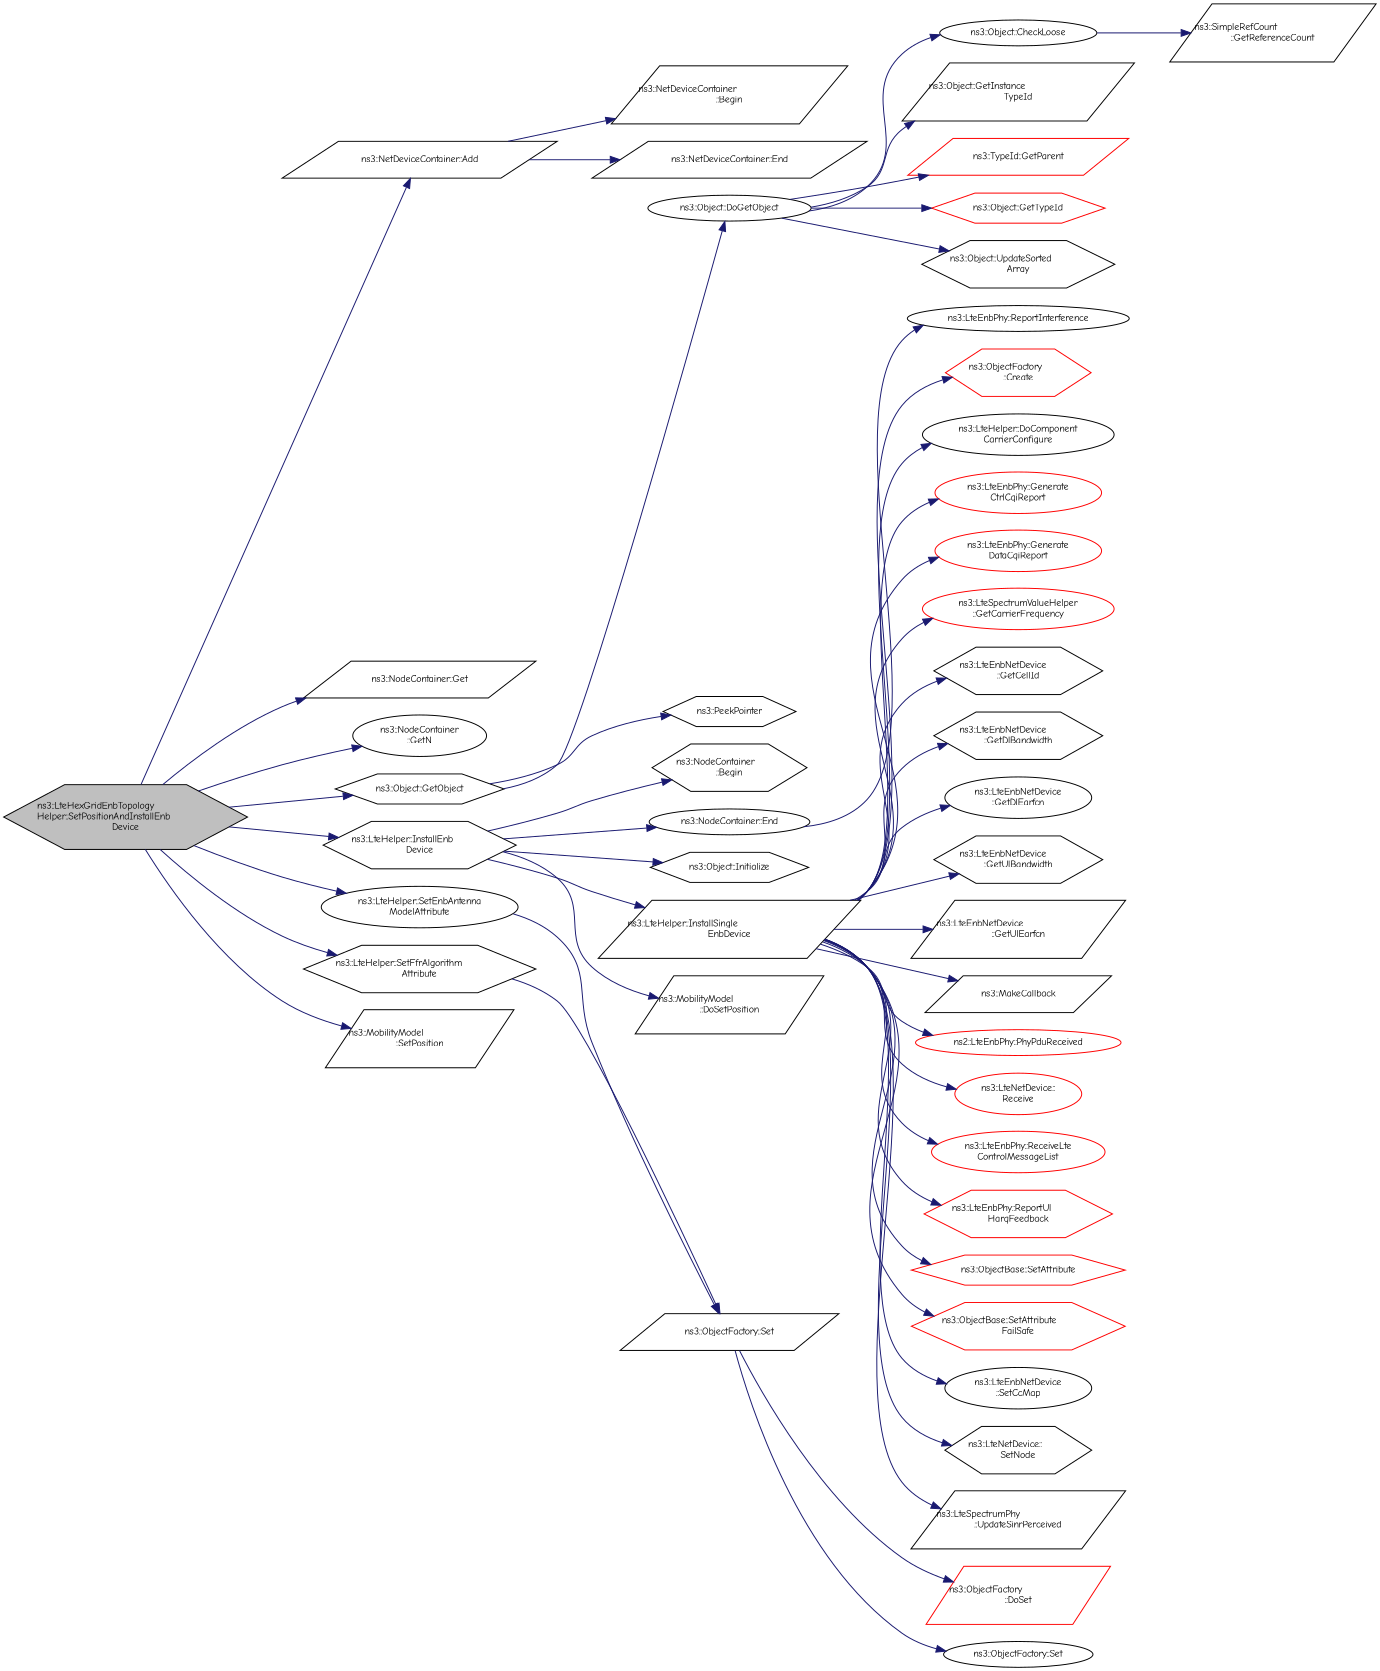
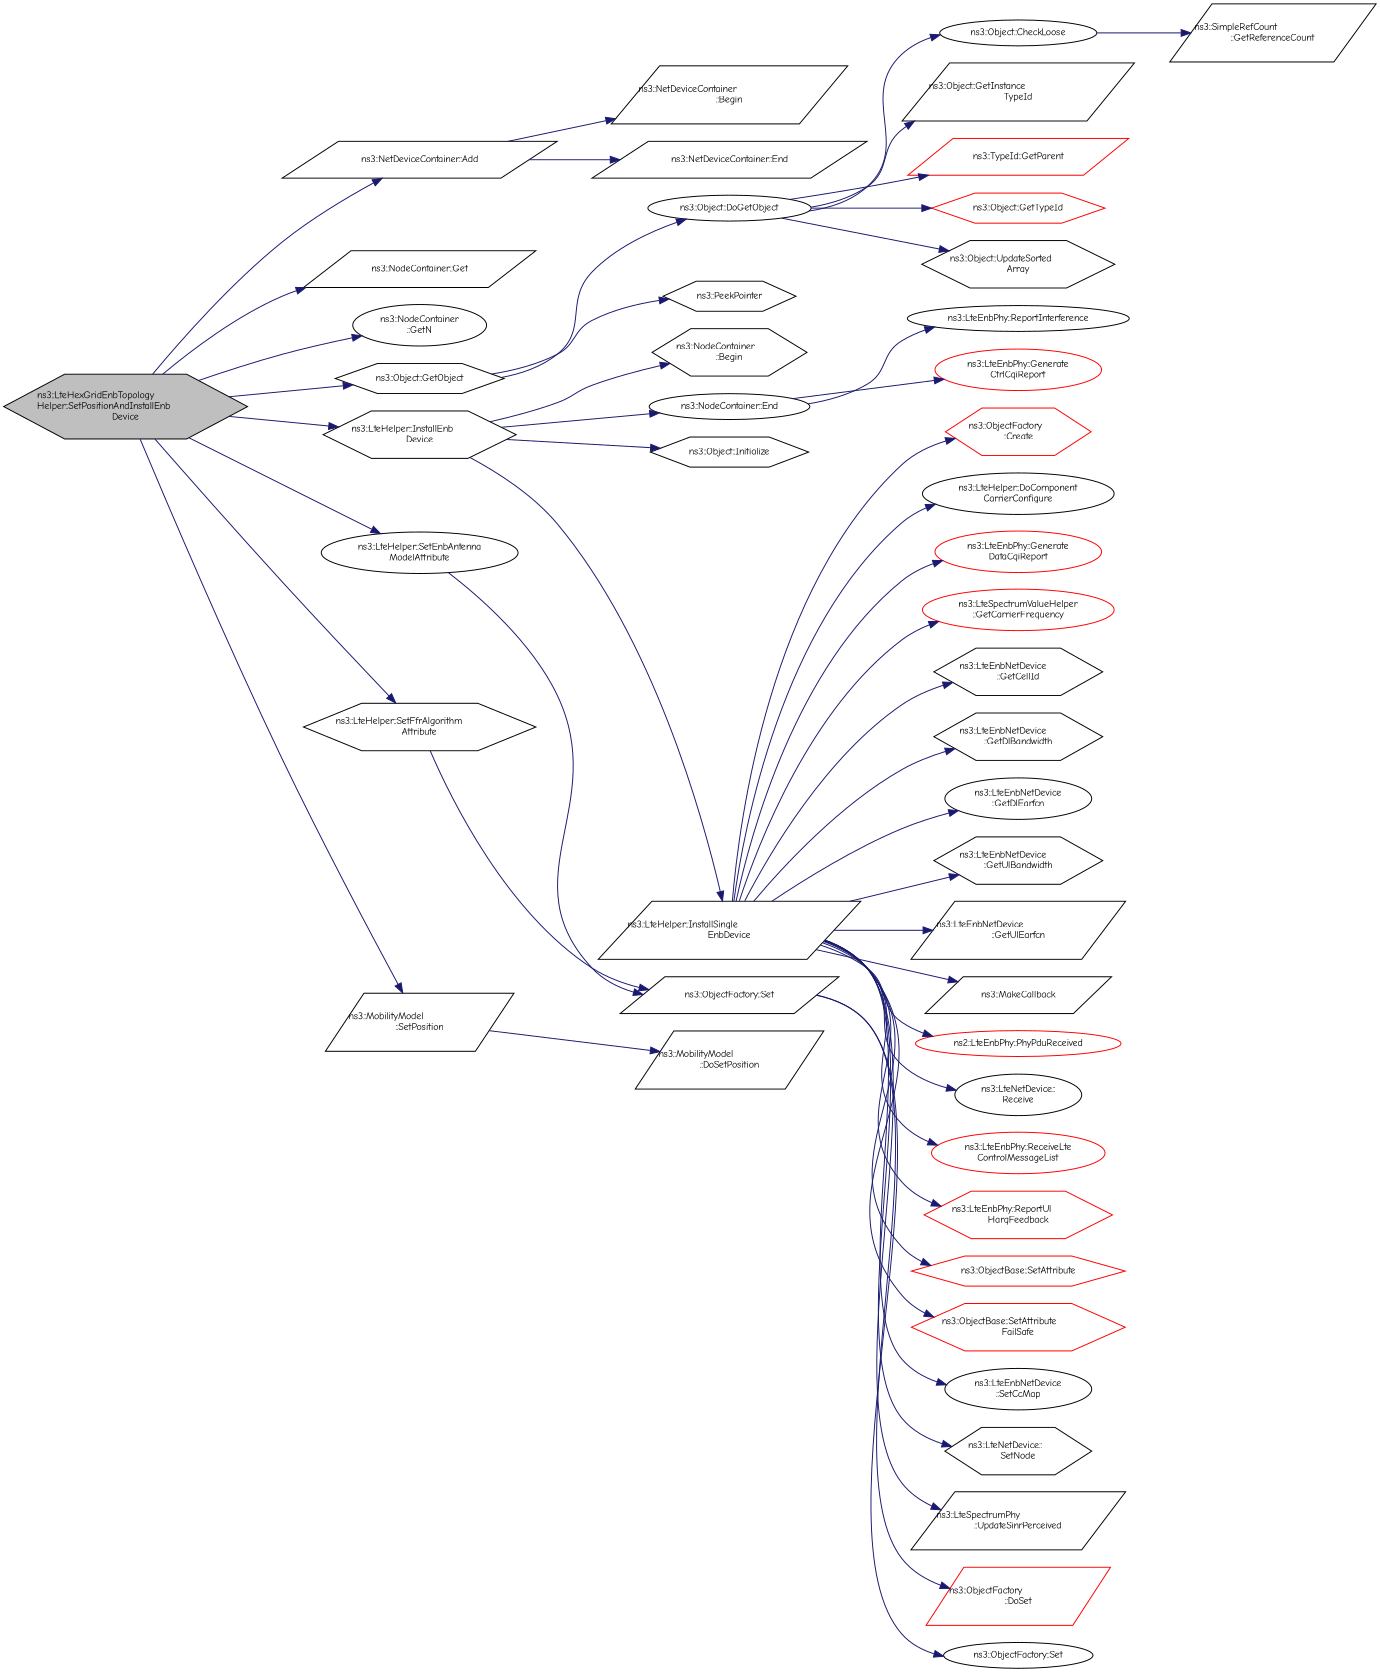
edge "ns3::LteHelper::InstallSingle EnbDevice" -> "ns3::LteEnbPhy::Generate CtrlCqiReport": now "ns3::NodeContainer::End" -> "ns3::LteEnbPhy::Generate CtrlCqiReport"
edge "ns3::LteHelper::InstallEnb Device" -> "ns3::MobilityModel ::DoSetPosition": now "ns3::MobilityModel ::SetPosition" -> "ns3::MobilityModel ::DoSetPosition"
node "ns3::LteNetDevice:: Receive": color red -> black
